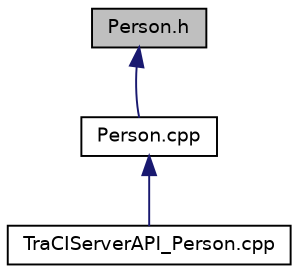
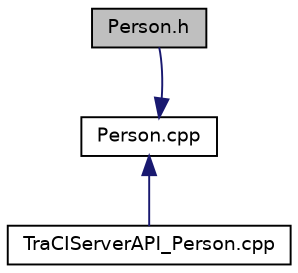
edge "Person.cpp" -> "Person.h": reversed
